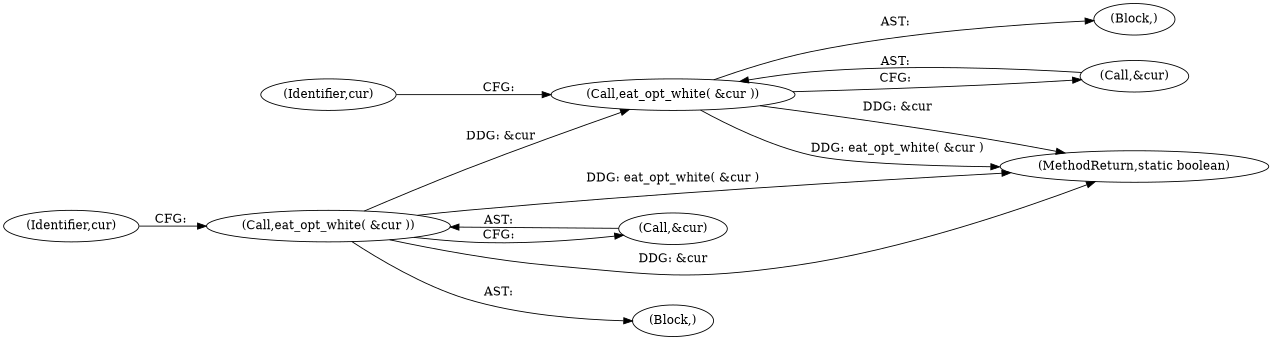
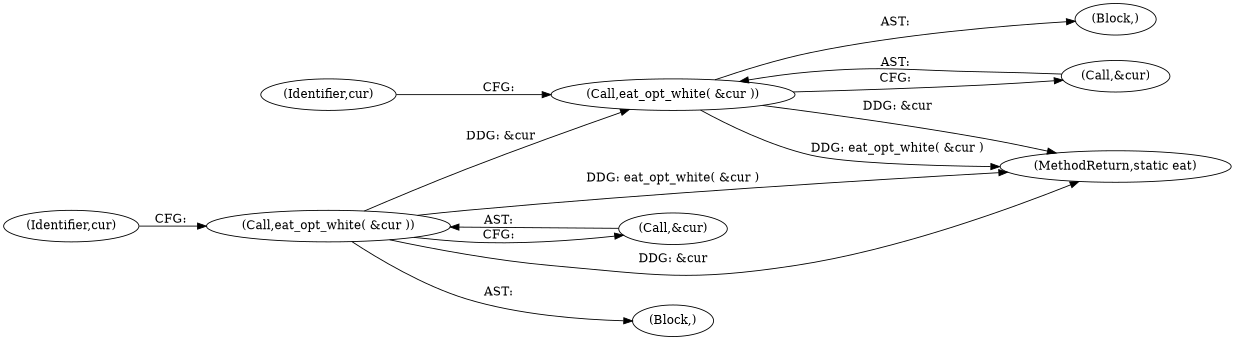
node "(MethodReturn,static boolean)": label "(MethodReturn,static boolean)" -> "(MethodReturn,static eat)"
